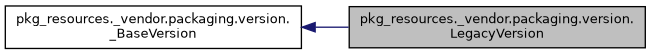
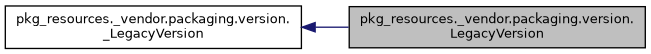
node "pkg_resources._vendor.packaging.version. _BaseVersion": label "pkg_resources._vendor.packaging.version. _BaseVersion" -> "pkg_resources._vendor.packaging.version. _LegacyVersion"
